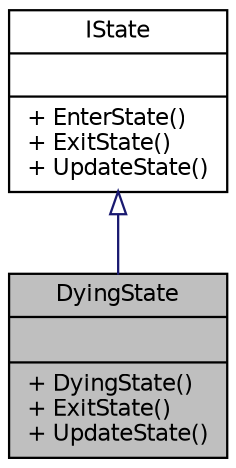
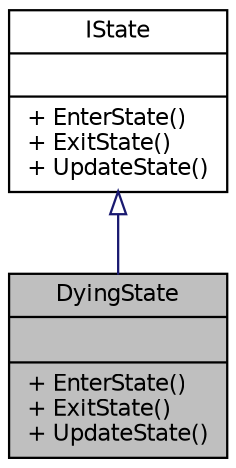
node "DyingState": text "+ DyingState()" -> "+ EnterState()"
